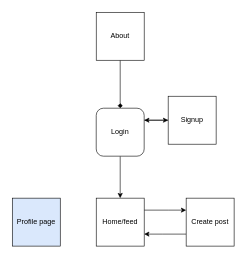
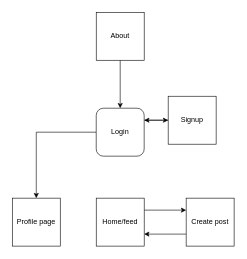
edge "About" -> "Login": arrowhead diamond -> classic
edge "Login" -> "Home/feed": now "Login" -> "Profile page"
node "Profile page": fillcolor #dae8fc -> #ffffff
